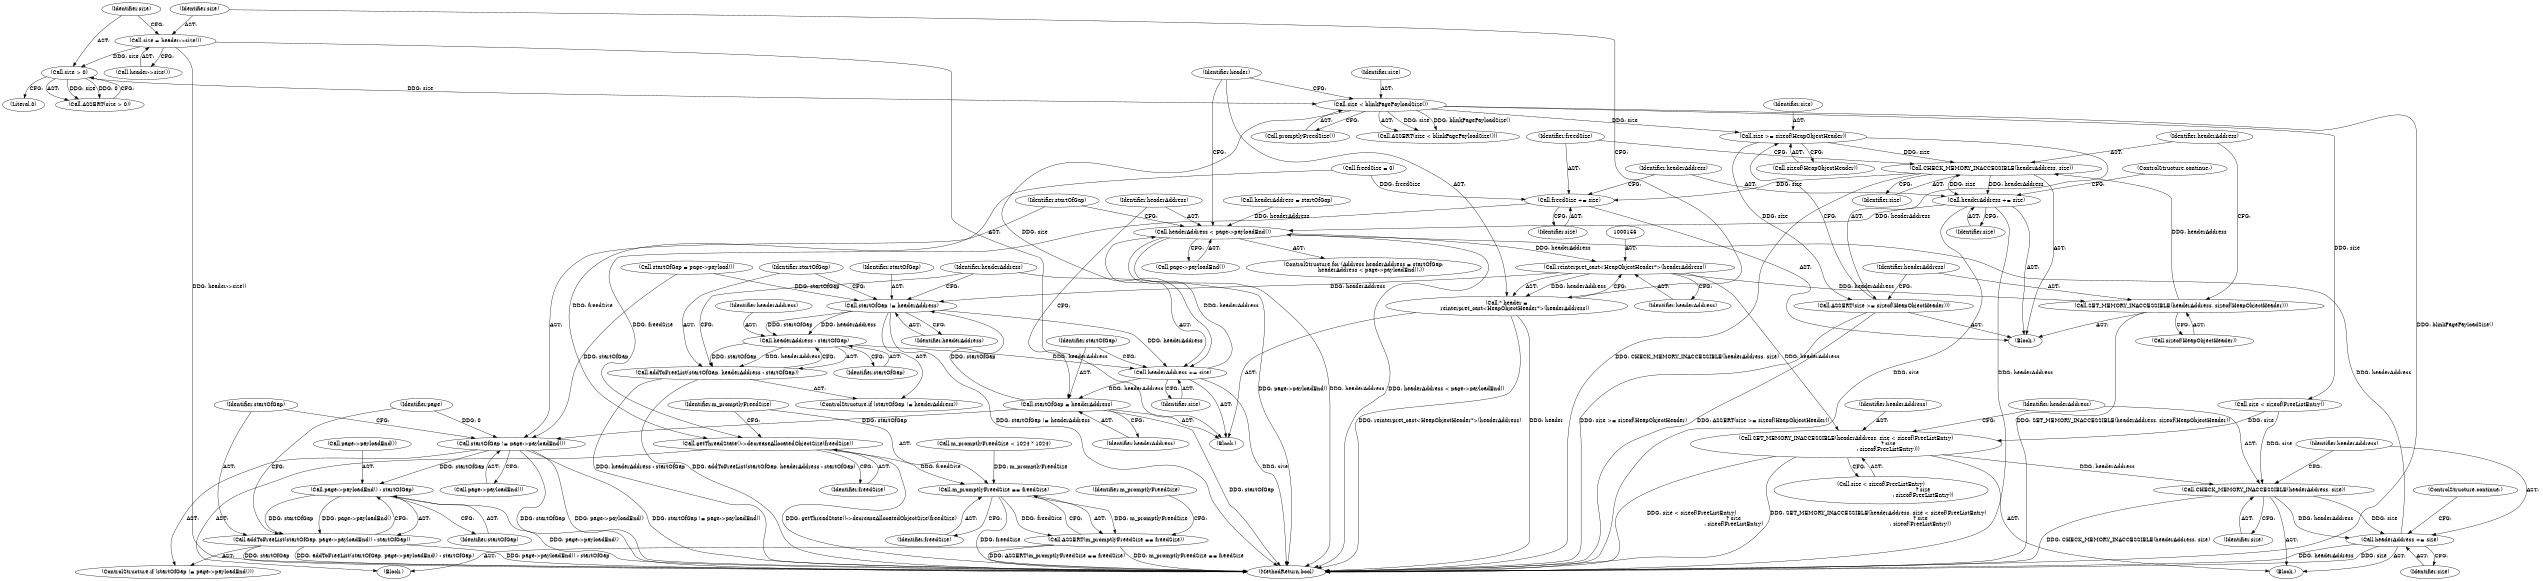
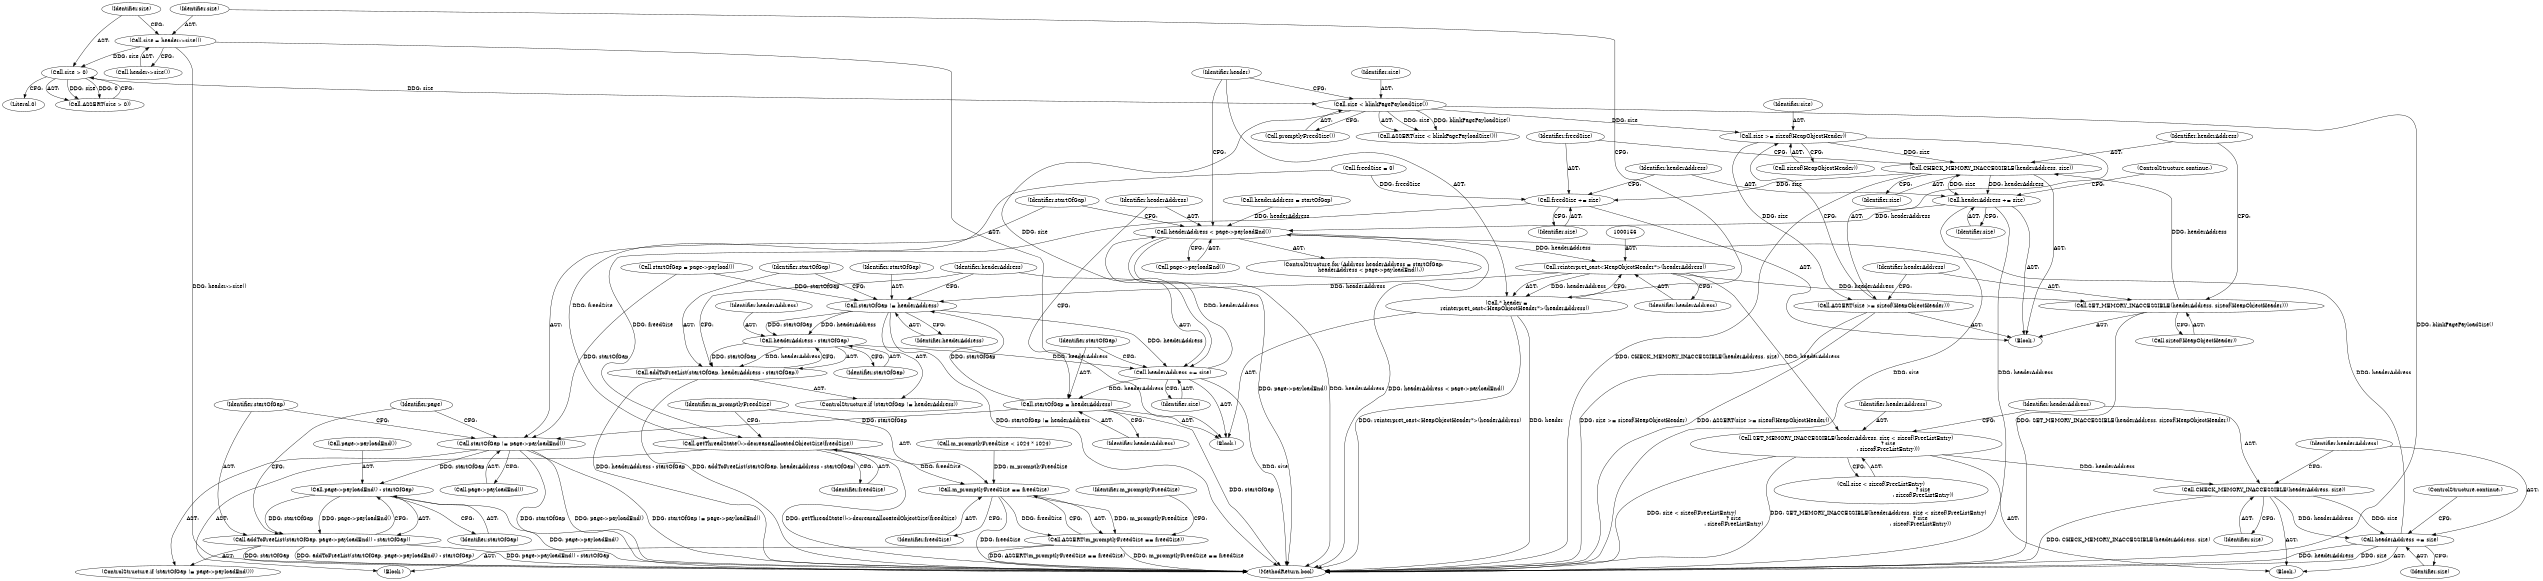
node "(Call,size < sizeof(FreeListEntry))": removed
edge "(Identifier,page)" -> "(Call,startOfGap != page->payloadEnd())": label "DDG: 0" -> "CFG: "
